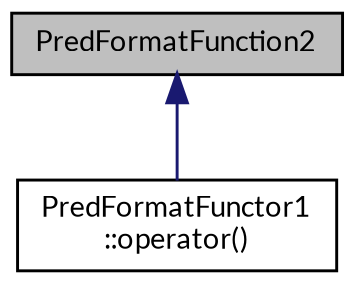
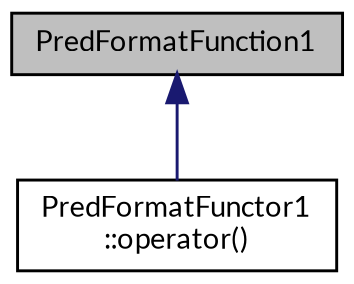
node "PredFormatFunction2": label "PredFormatFunction2" -> "PredFormatFunction1"
